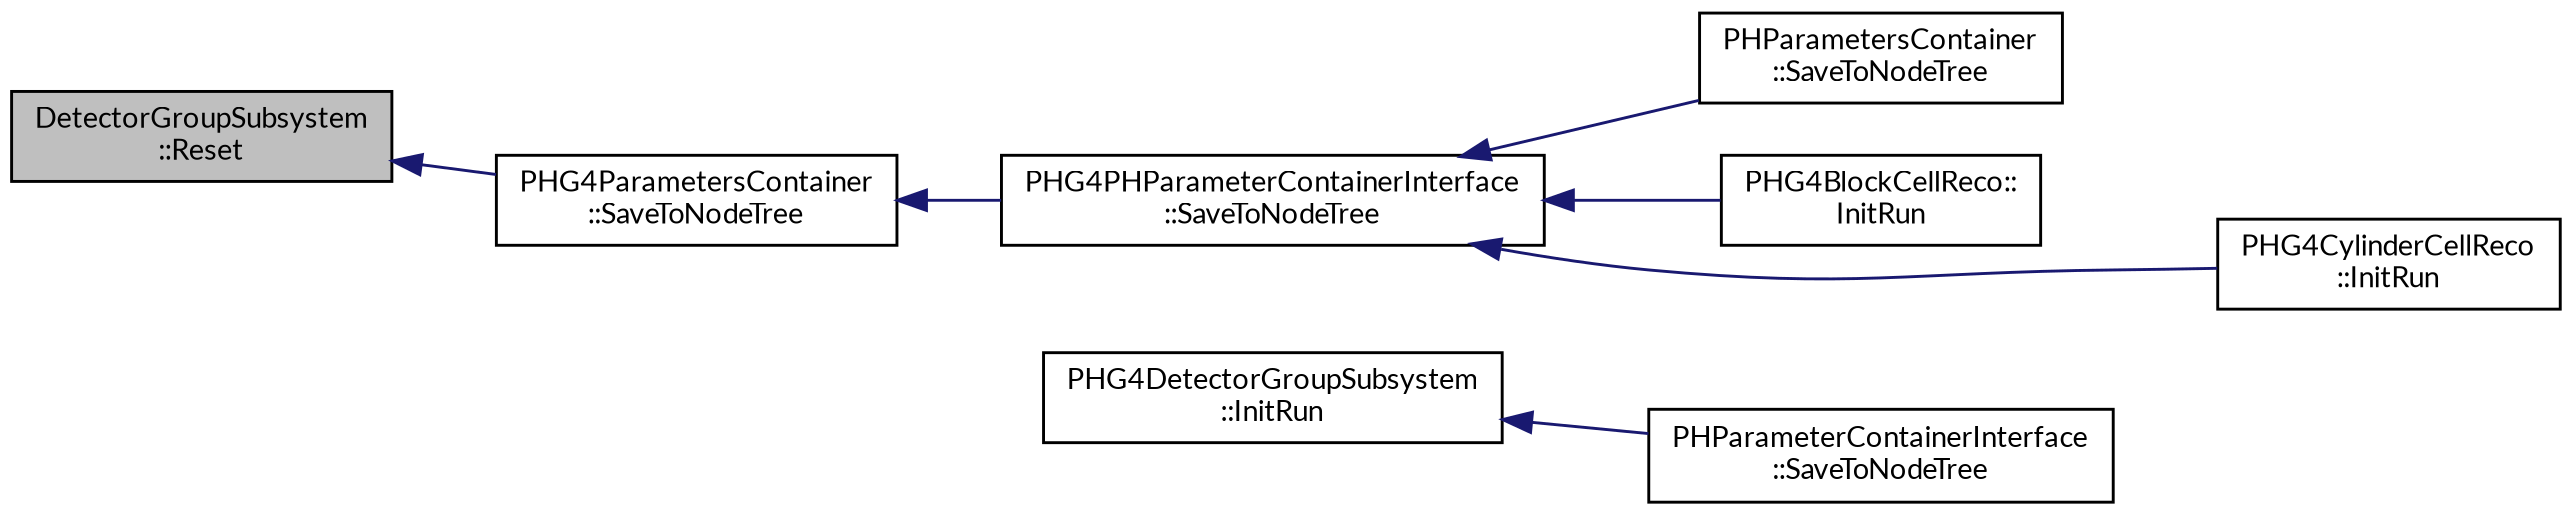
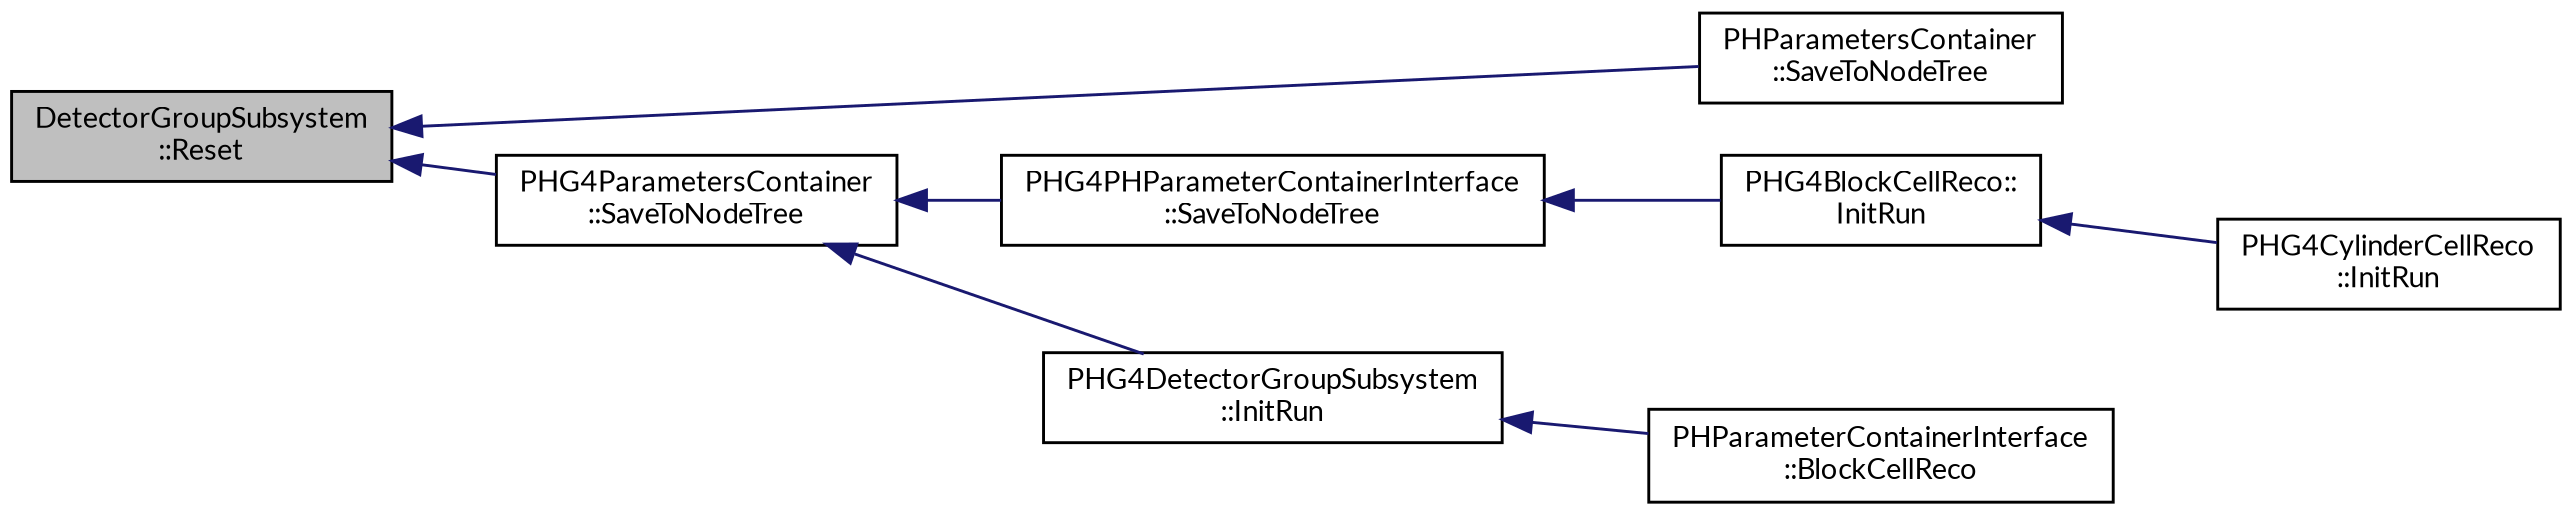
edge "PHParametersContainer ::SaveToNodeTree" -> "PHG4PHParameterContainerInterface ::SaveToNodeTree": now "PHParametersContainer ::SaveToNodeTree" -> "DetectorGroupSubsystem ::Reset"
edge "PHG4CylinderCellReco ::InitRun" -> "PHG4PHParameterContainerInterface ::SaveToNodeTree": now "PHG4CylinderCellReco ::InitRun" -> "PHG4BlockCellReco:: InitRun"
edge "PHG4DetectorGroupSubsystem ::InitRun" -> "PHG4ParametersContainer ::SaveToNodeTree": added
node "PHParameterContainerInterface ::SaveToNodeTree": label "PHParameterContainerInterface ::SaveToNodeTree" -> "PHParameterContainerInterface ::BlockCellReco"
